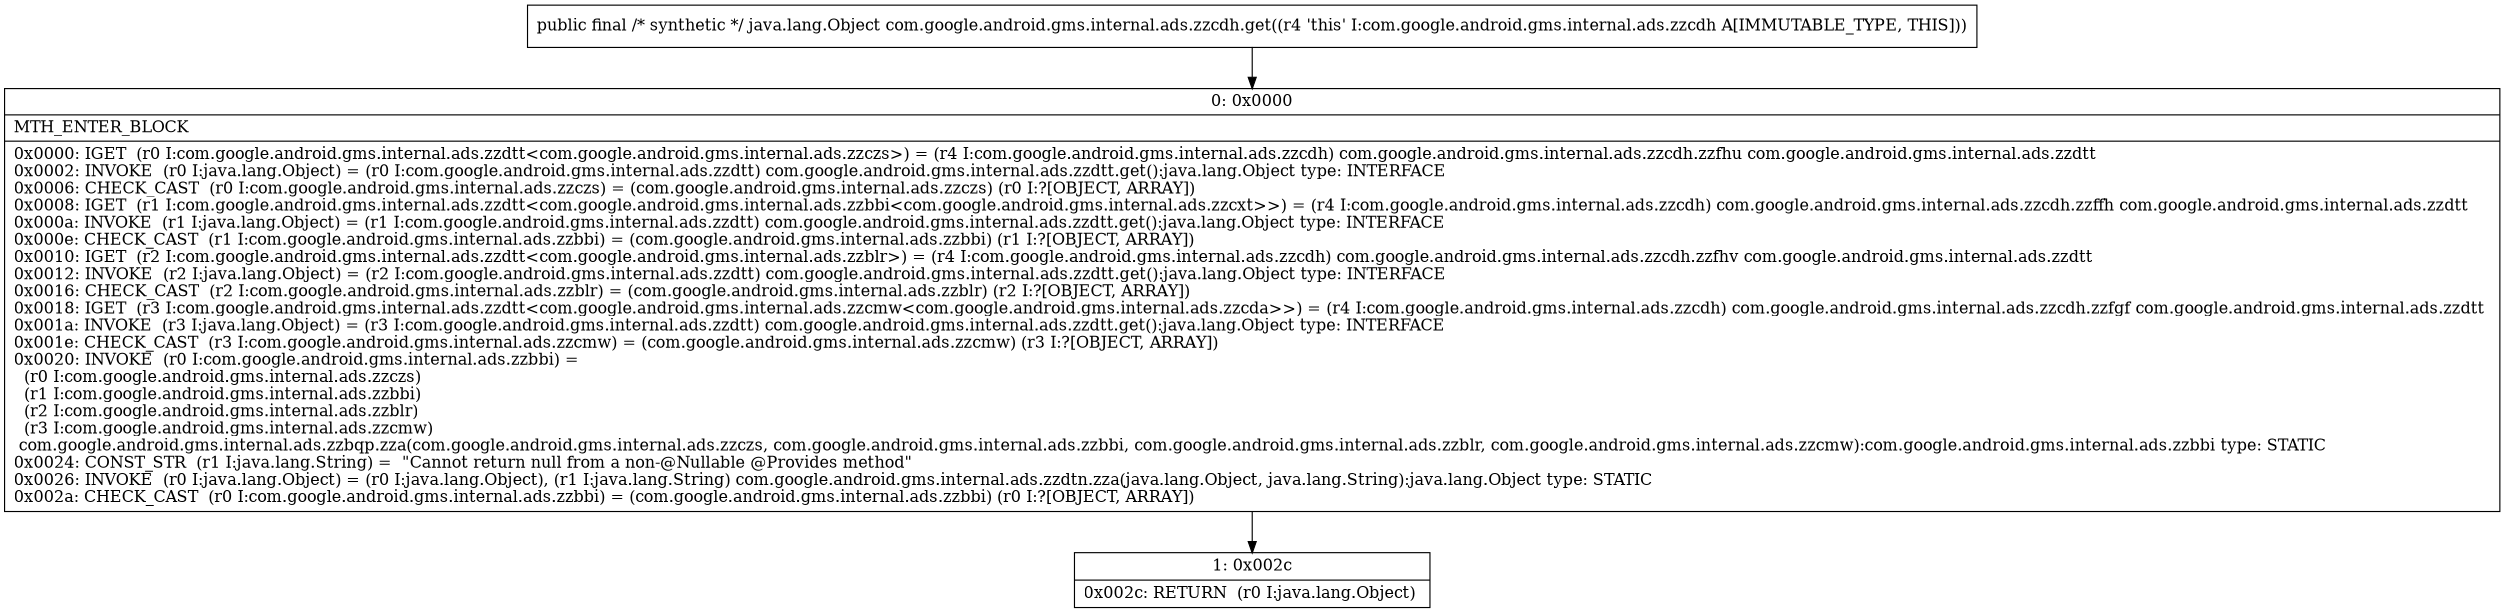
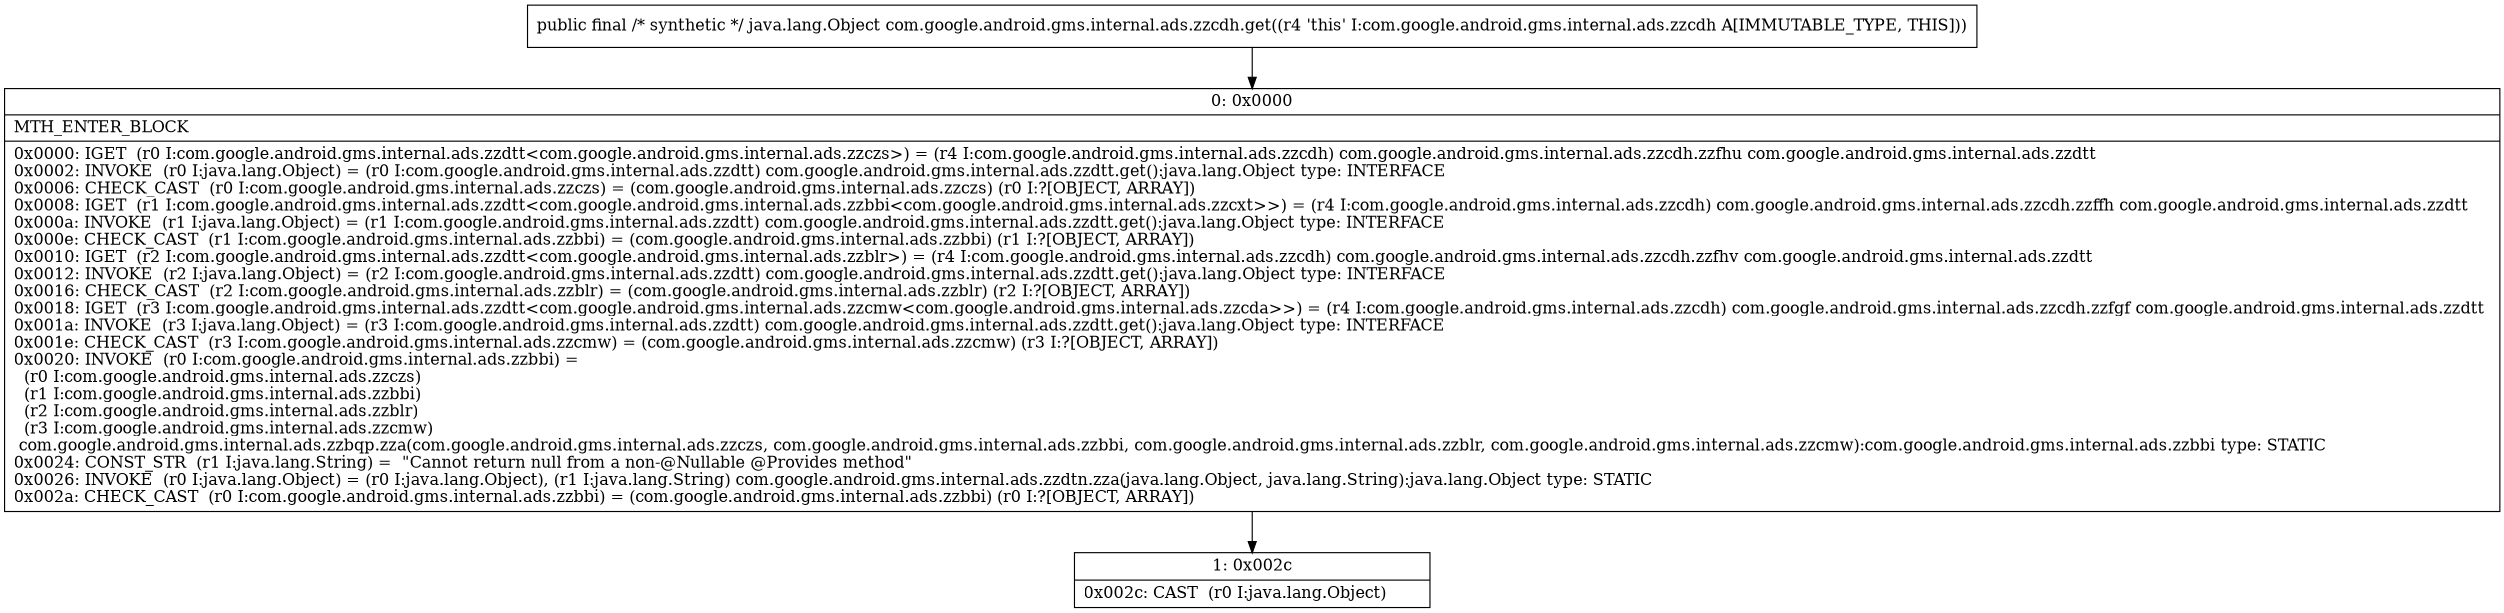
node "1: 0x002c": text "0x002c: RETURN  (r0 I:java.lang.Object)" -> "0x002c: CAST  (r0 I:java.lang.Object)"
